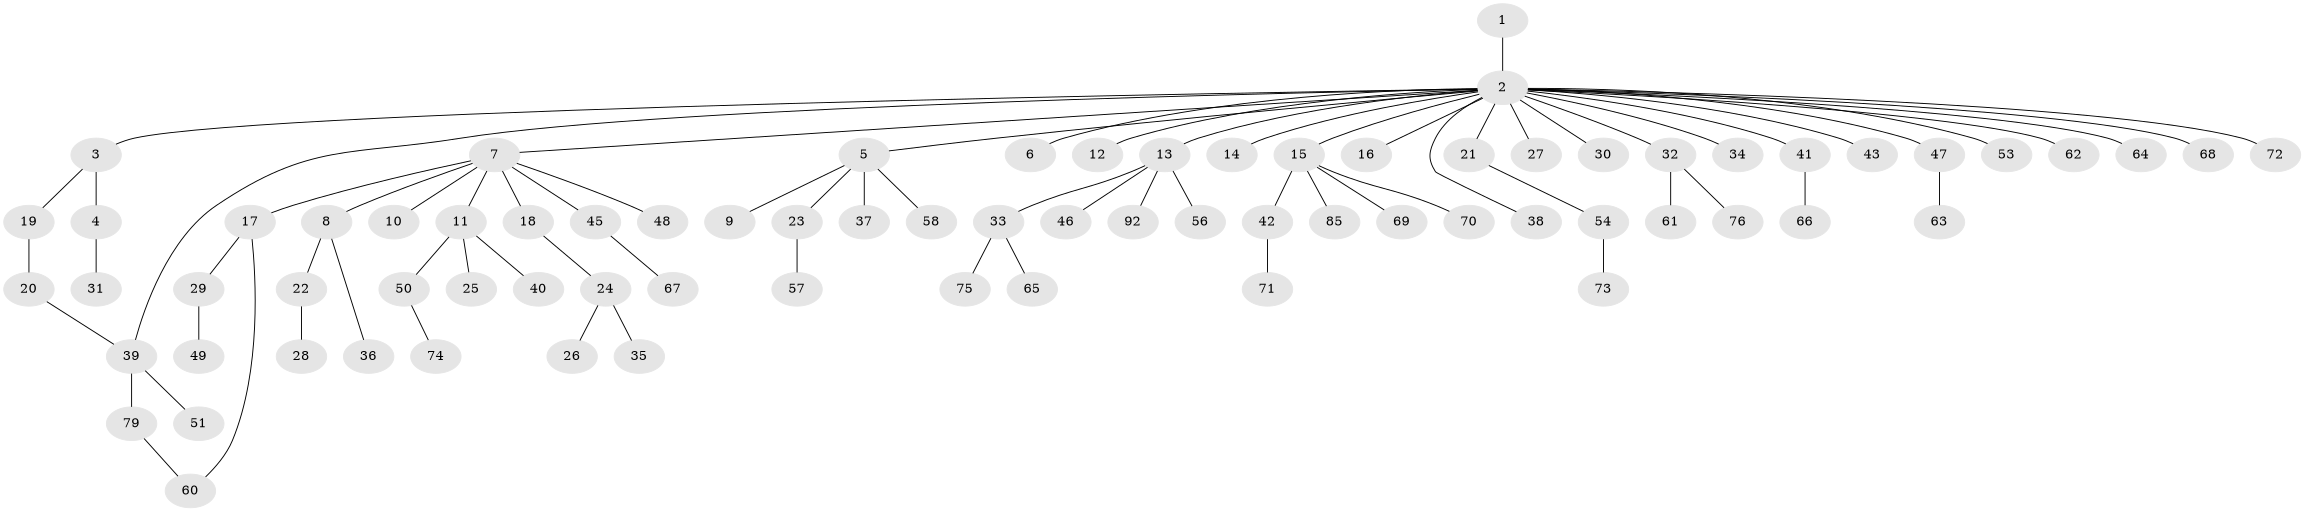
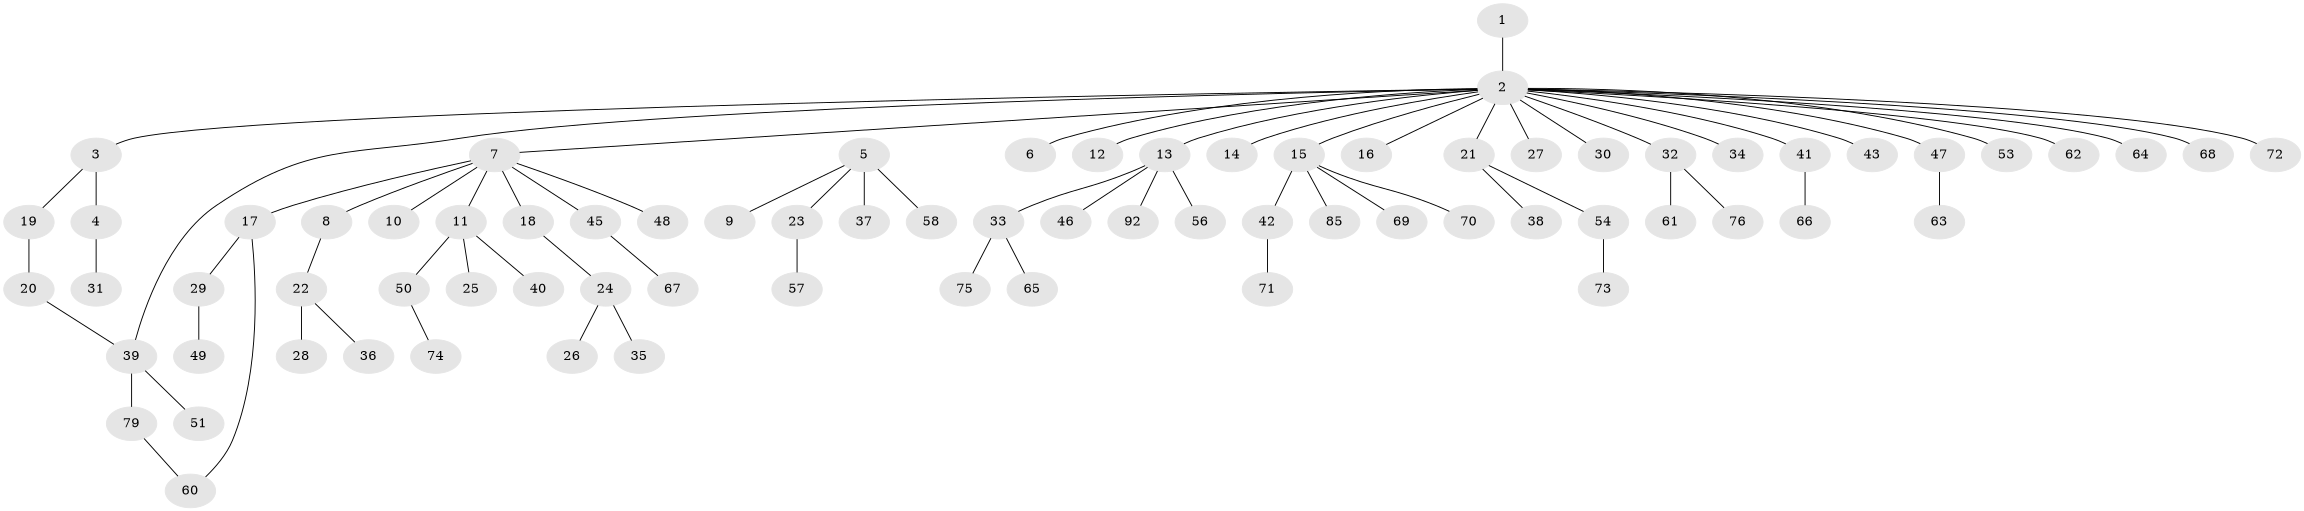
edge "2" -- "5": removed
edge "2" -- "38": now "21" -- "38"
edge "8" -- "36": now "22" -- "36"
